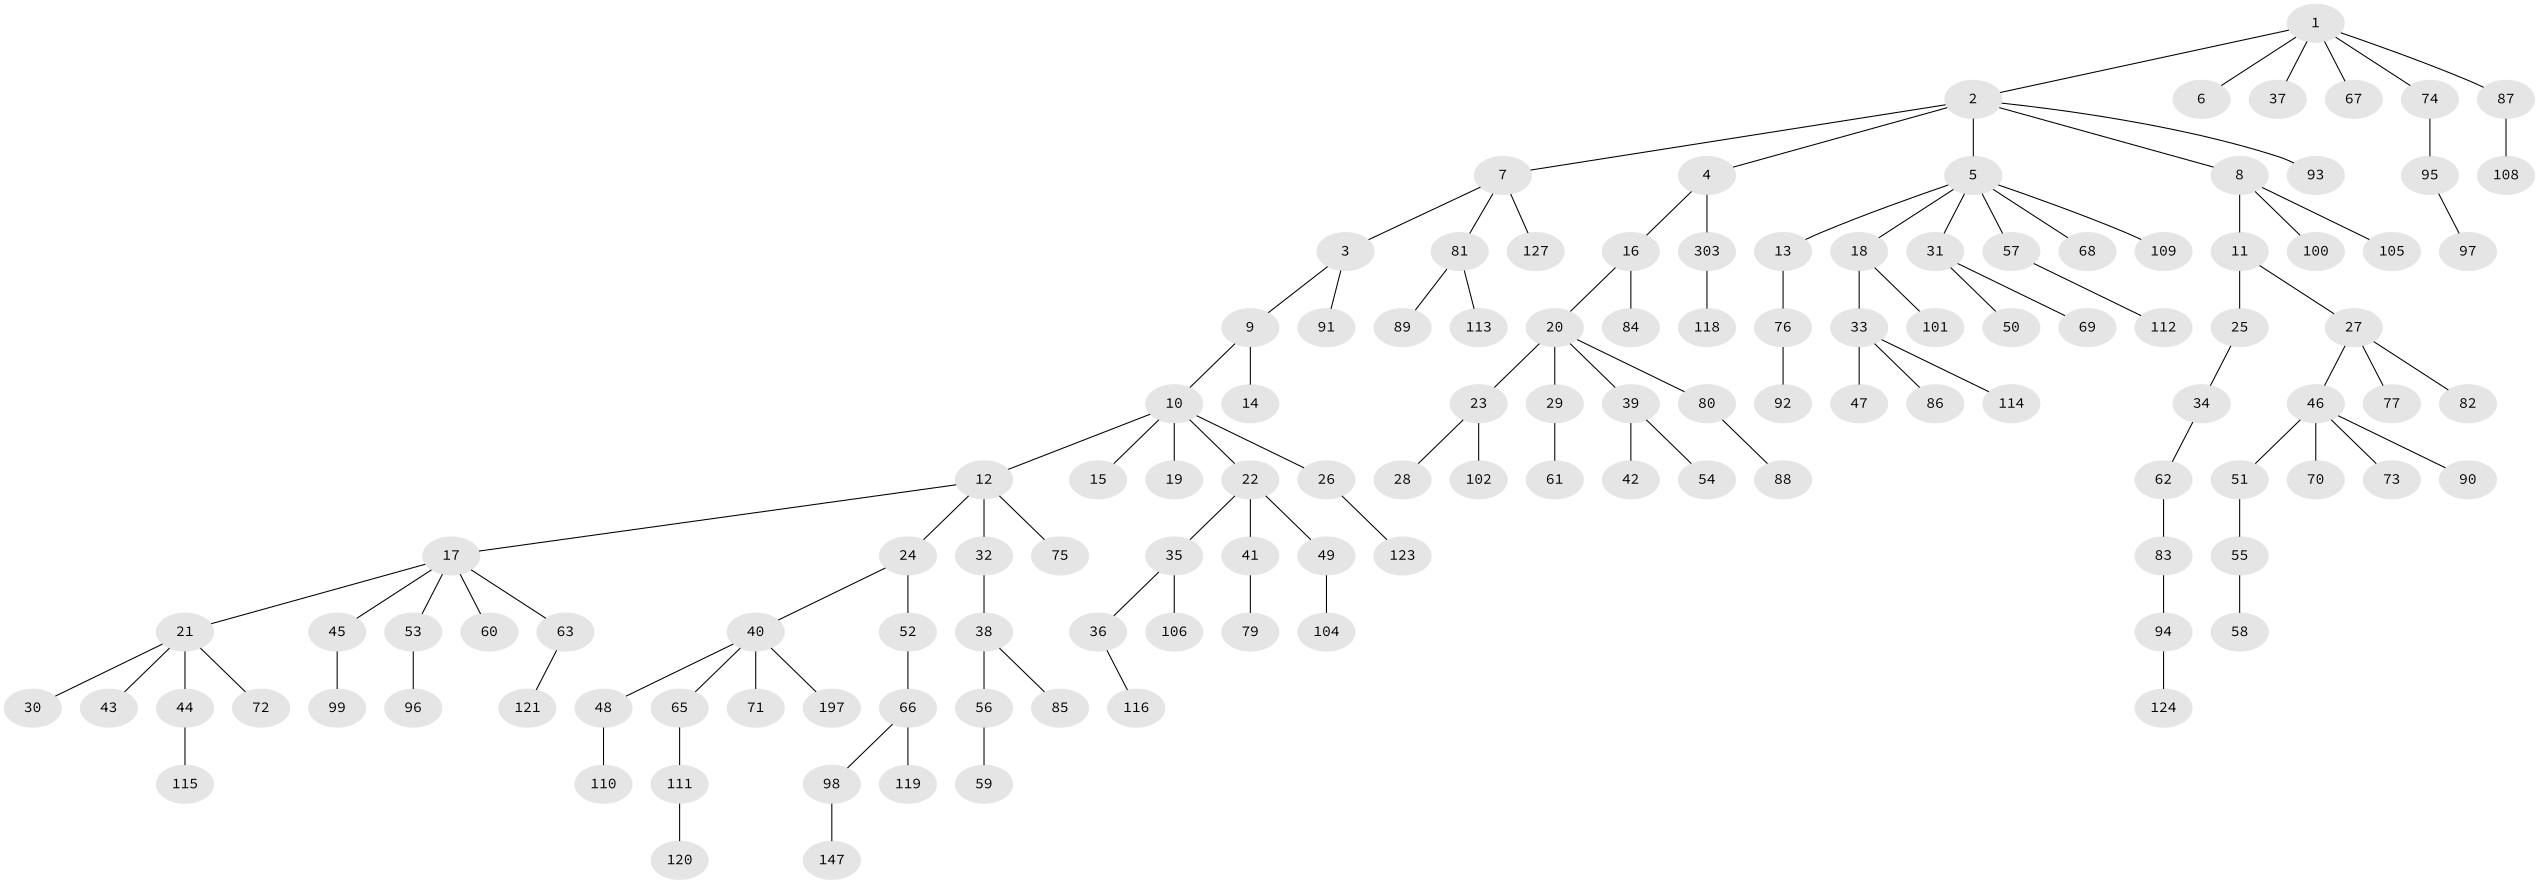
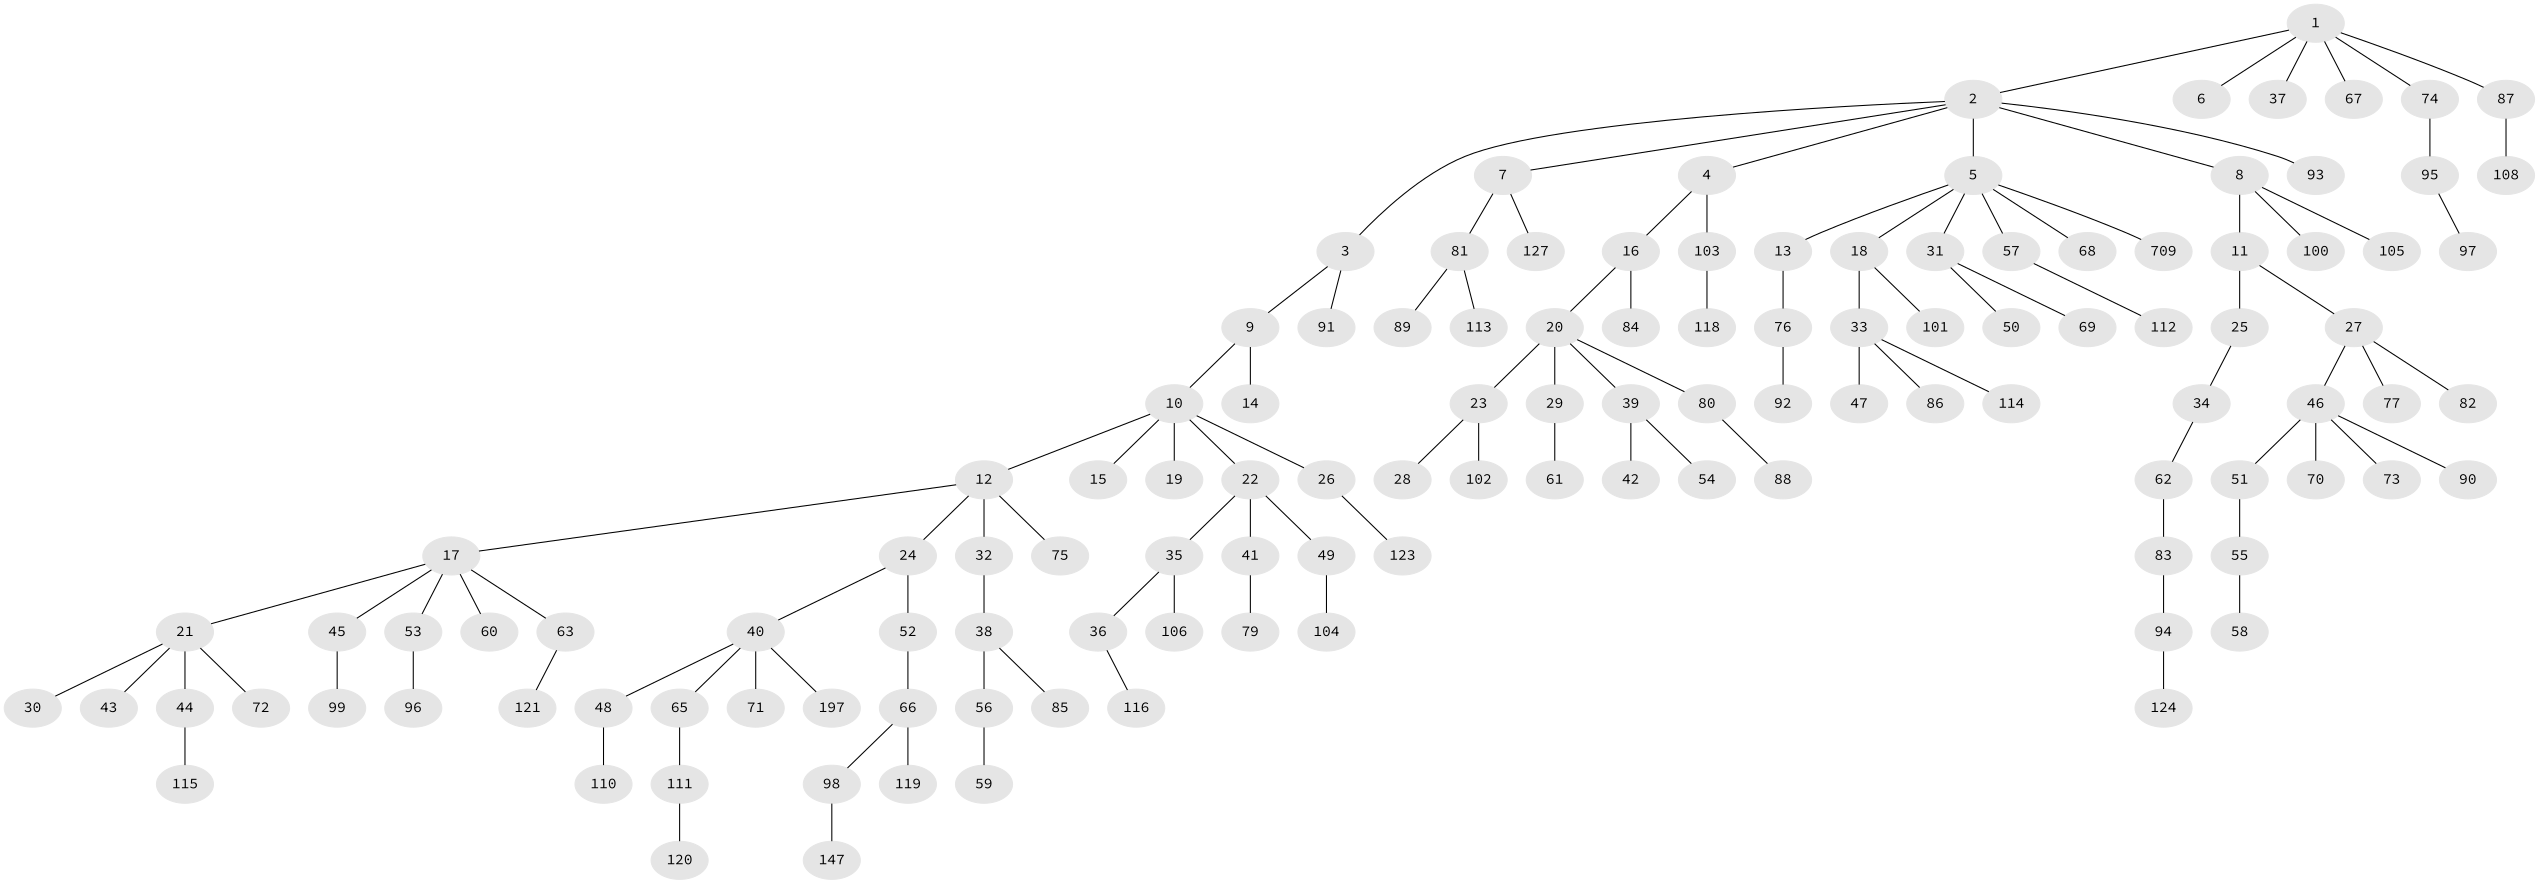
edge "7" -- "3": now "2" -- "3"
node "303": label "303" -> "103"
node "109": label "109" -> "709"
